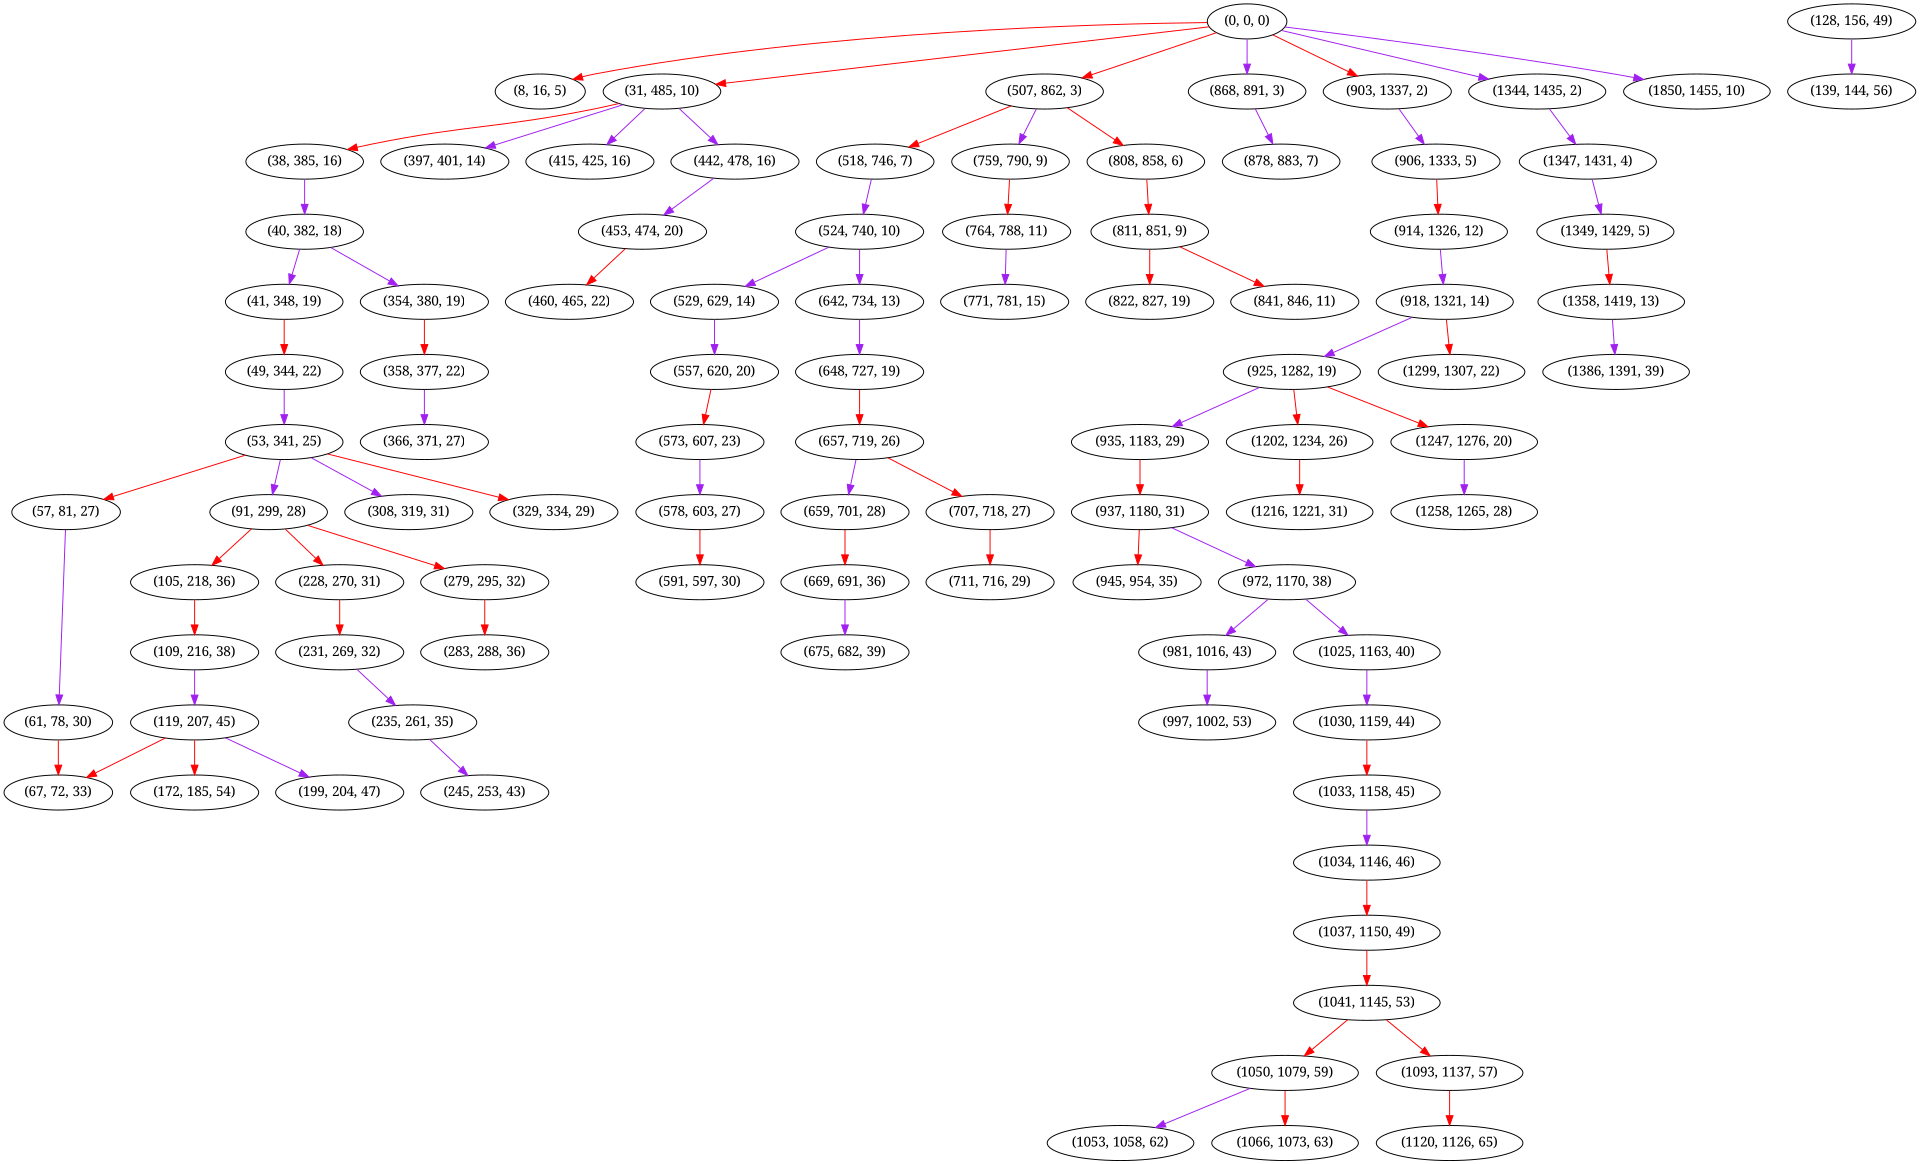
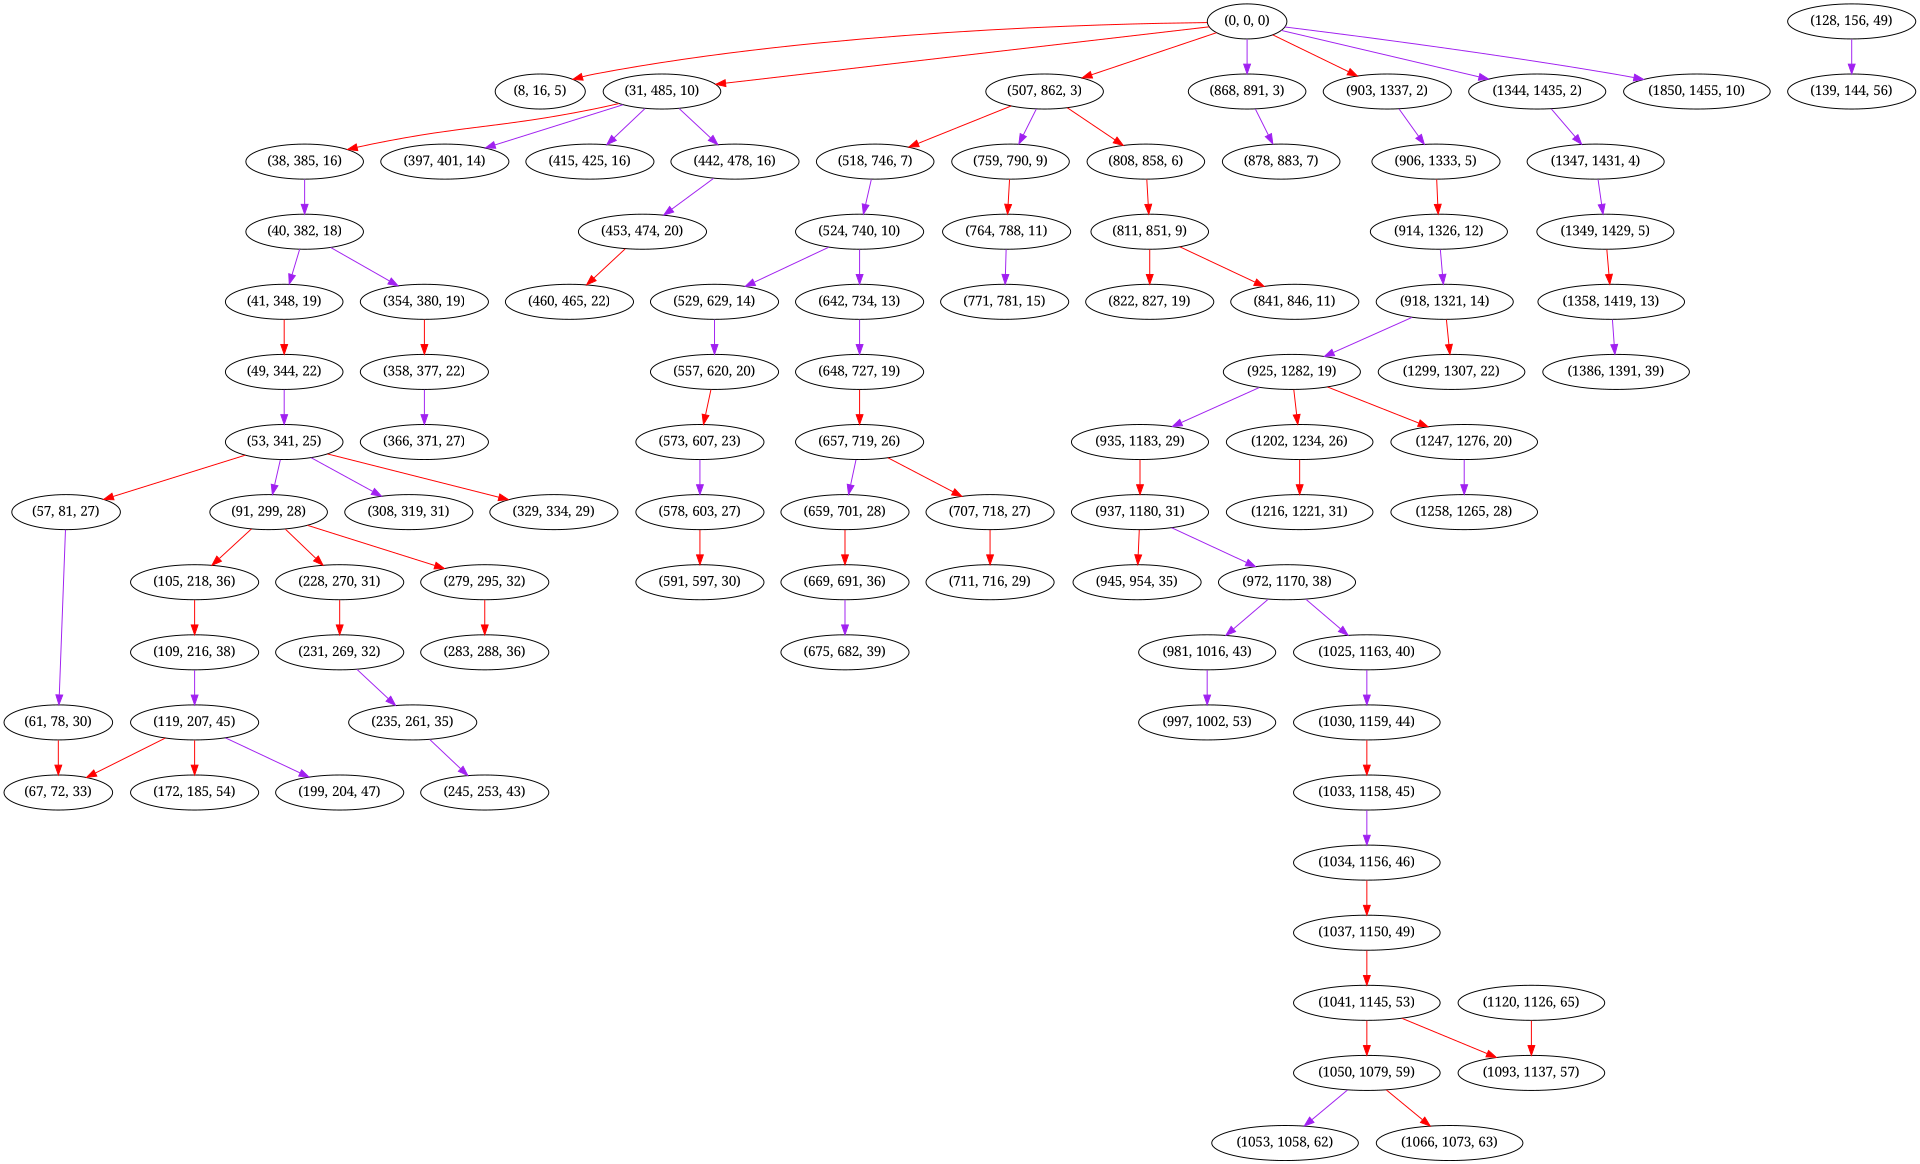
node "(1034, 1146, 46)": label "(1034, 1146, 46)" -> "(1034, 1156, 46)"
edge "(1093, 1137, 57)" -> "(1120, 1126, 65)": reversed
